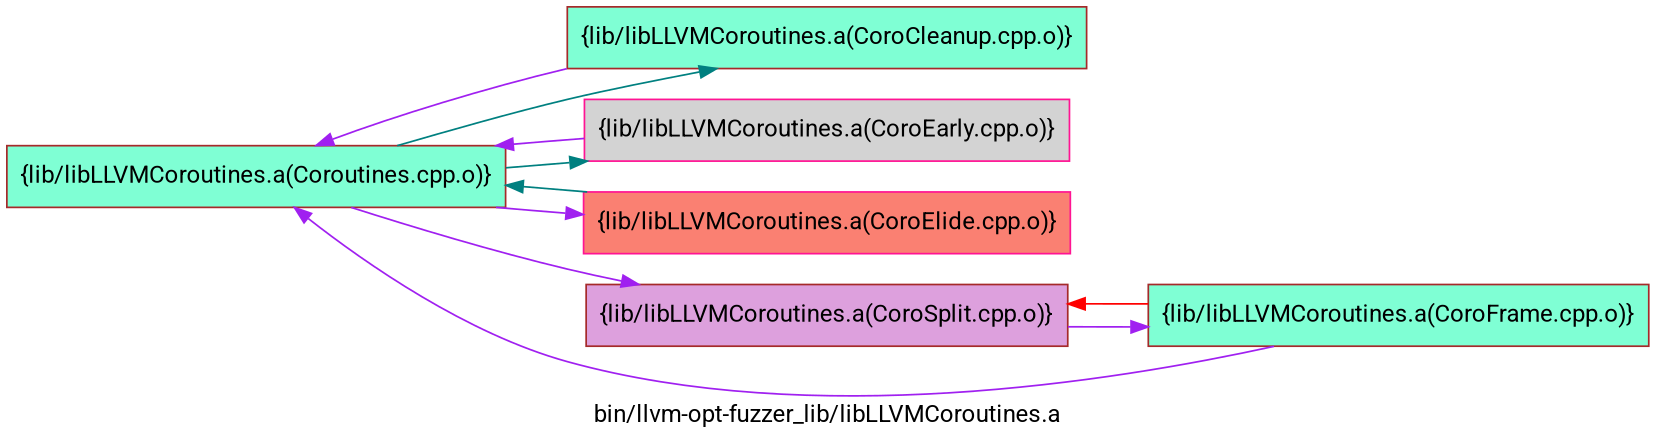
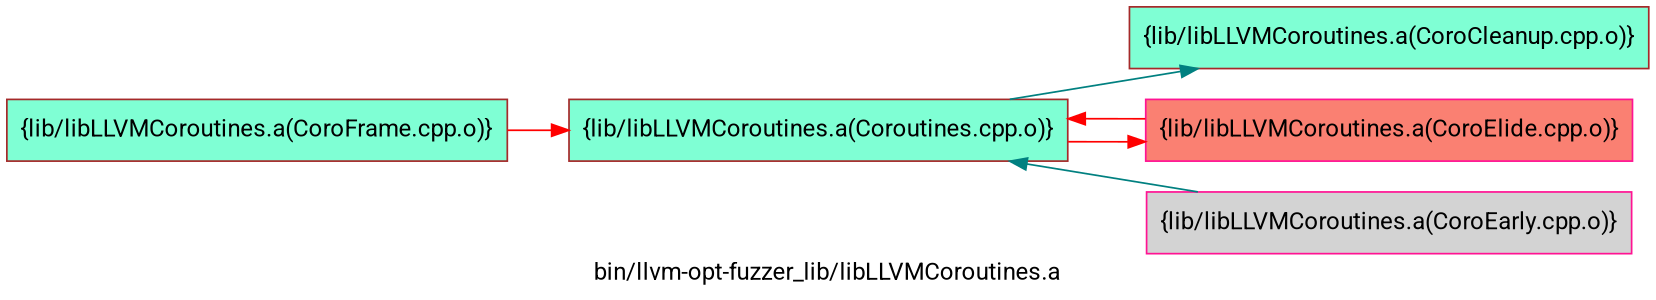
edge "{lib/libLLVMCoroutines.a(CoroCleanup.cpp.o)}" -> "{lib/libLLVMCoroutines.a(Coroutines.cpp.o)}": removed
edge "{lib/libLLVMCoroutines.a(CoroEarly.cpp.o)}" -> "{lib/libLLVMCoroutines.a(Coroutines.cpp.o)}": color purple -> teal
edge "{lib/libLLVMCoroutines.a(Coroutines.cpp.o)}" -> "{lib/libLLVMCoroutines.a(CoroEarly.cpp.o)}": removed
edge "{lib/libLLVMCoroutines.a(CoroElide.cpp.o)}" -> "{lib/libLLVMCoroutines.a(Coroutines.cpp.o)}": color teal -> red
edge "{lib/libLLVMCoroutines.a(Coroutines.cpp.o)}" -> "{lib/libLLVMCoroutines.a(CoroElide.cpp.o)}": color purple -> red
node "{lib/libLLVMCoroutines.a(CoroSplit.cpp.o)}": removed
edge "{lib/libLLVMCoroutines.a(CoroFrame.cpp.o)}" -> "{lib/libLLVMCoroutines.a(Coroutines.cpp.o)}": color purple -> red
